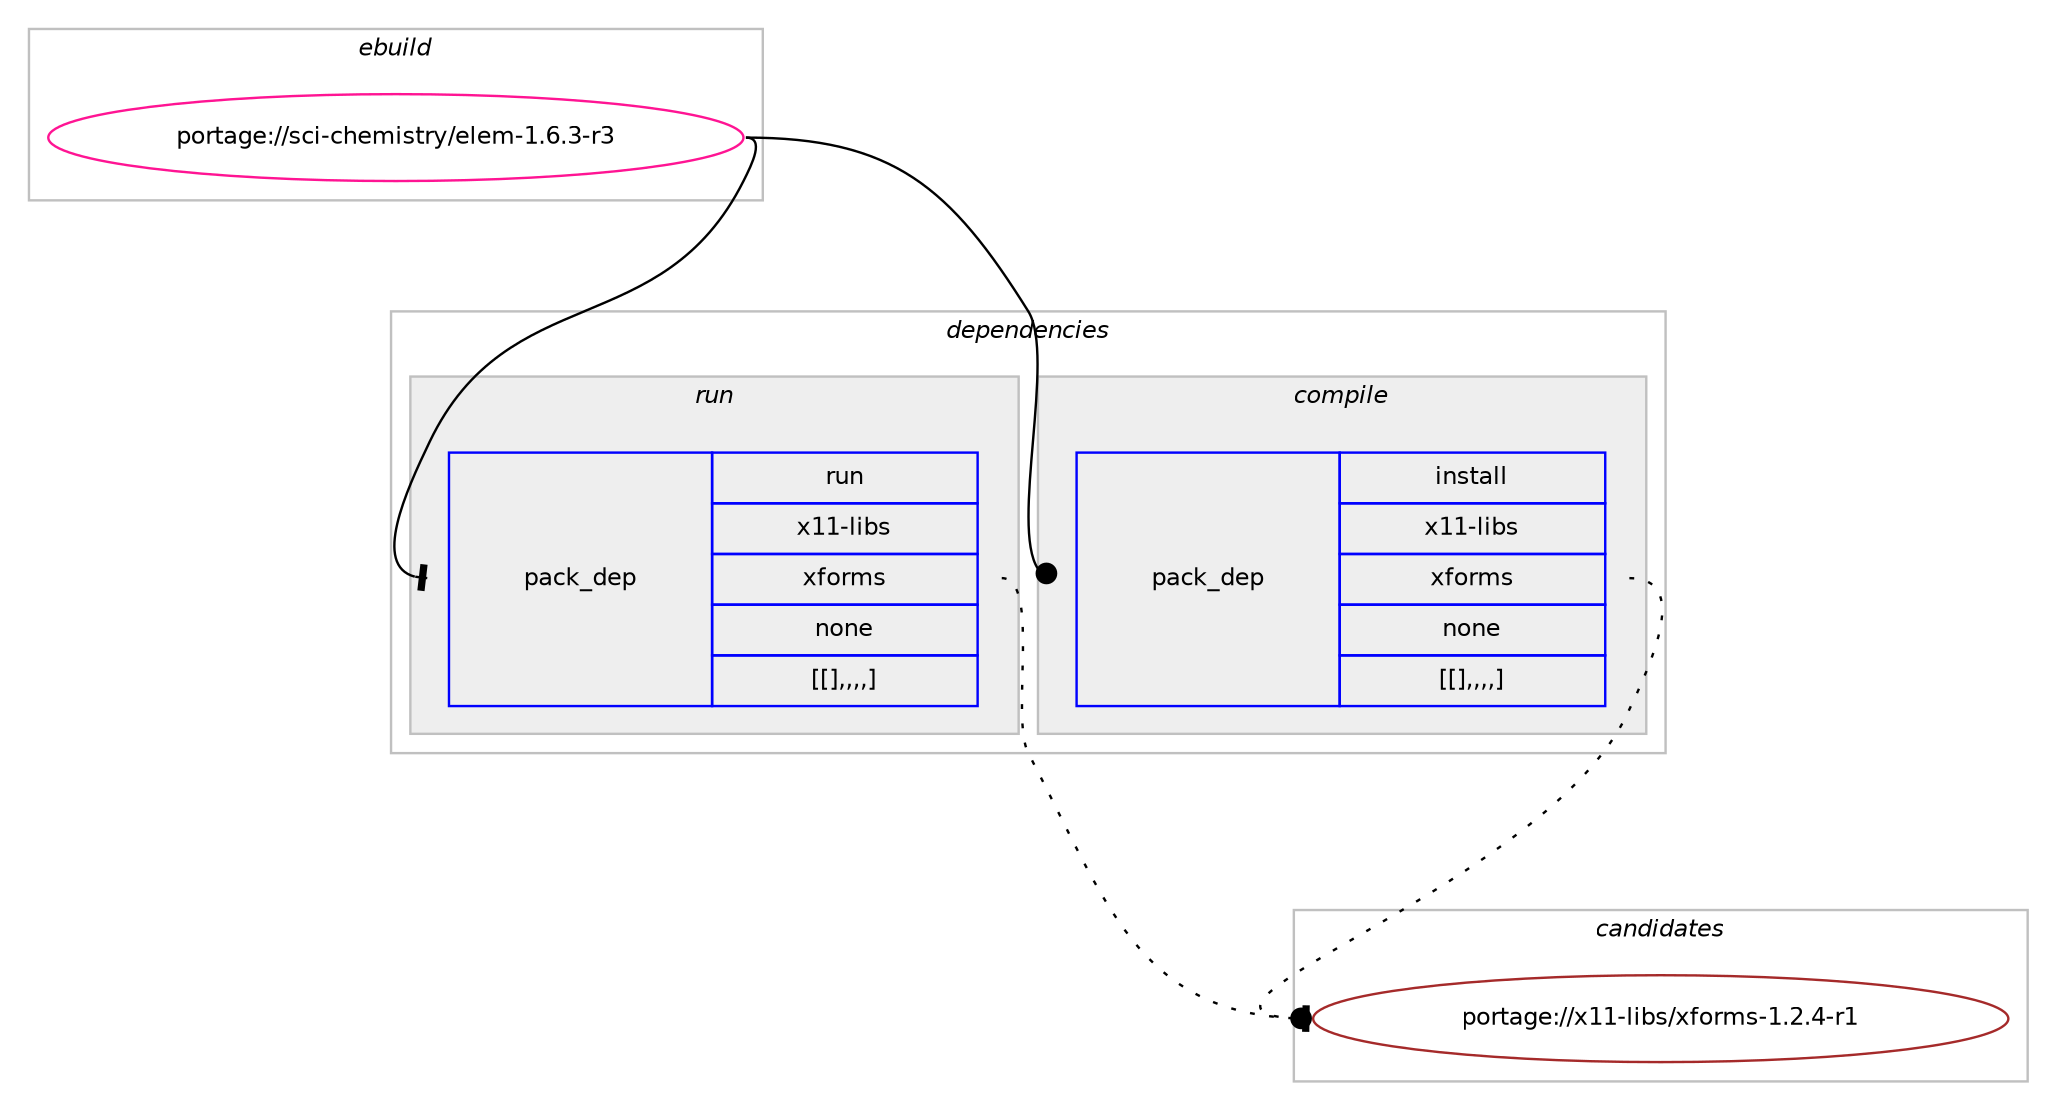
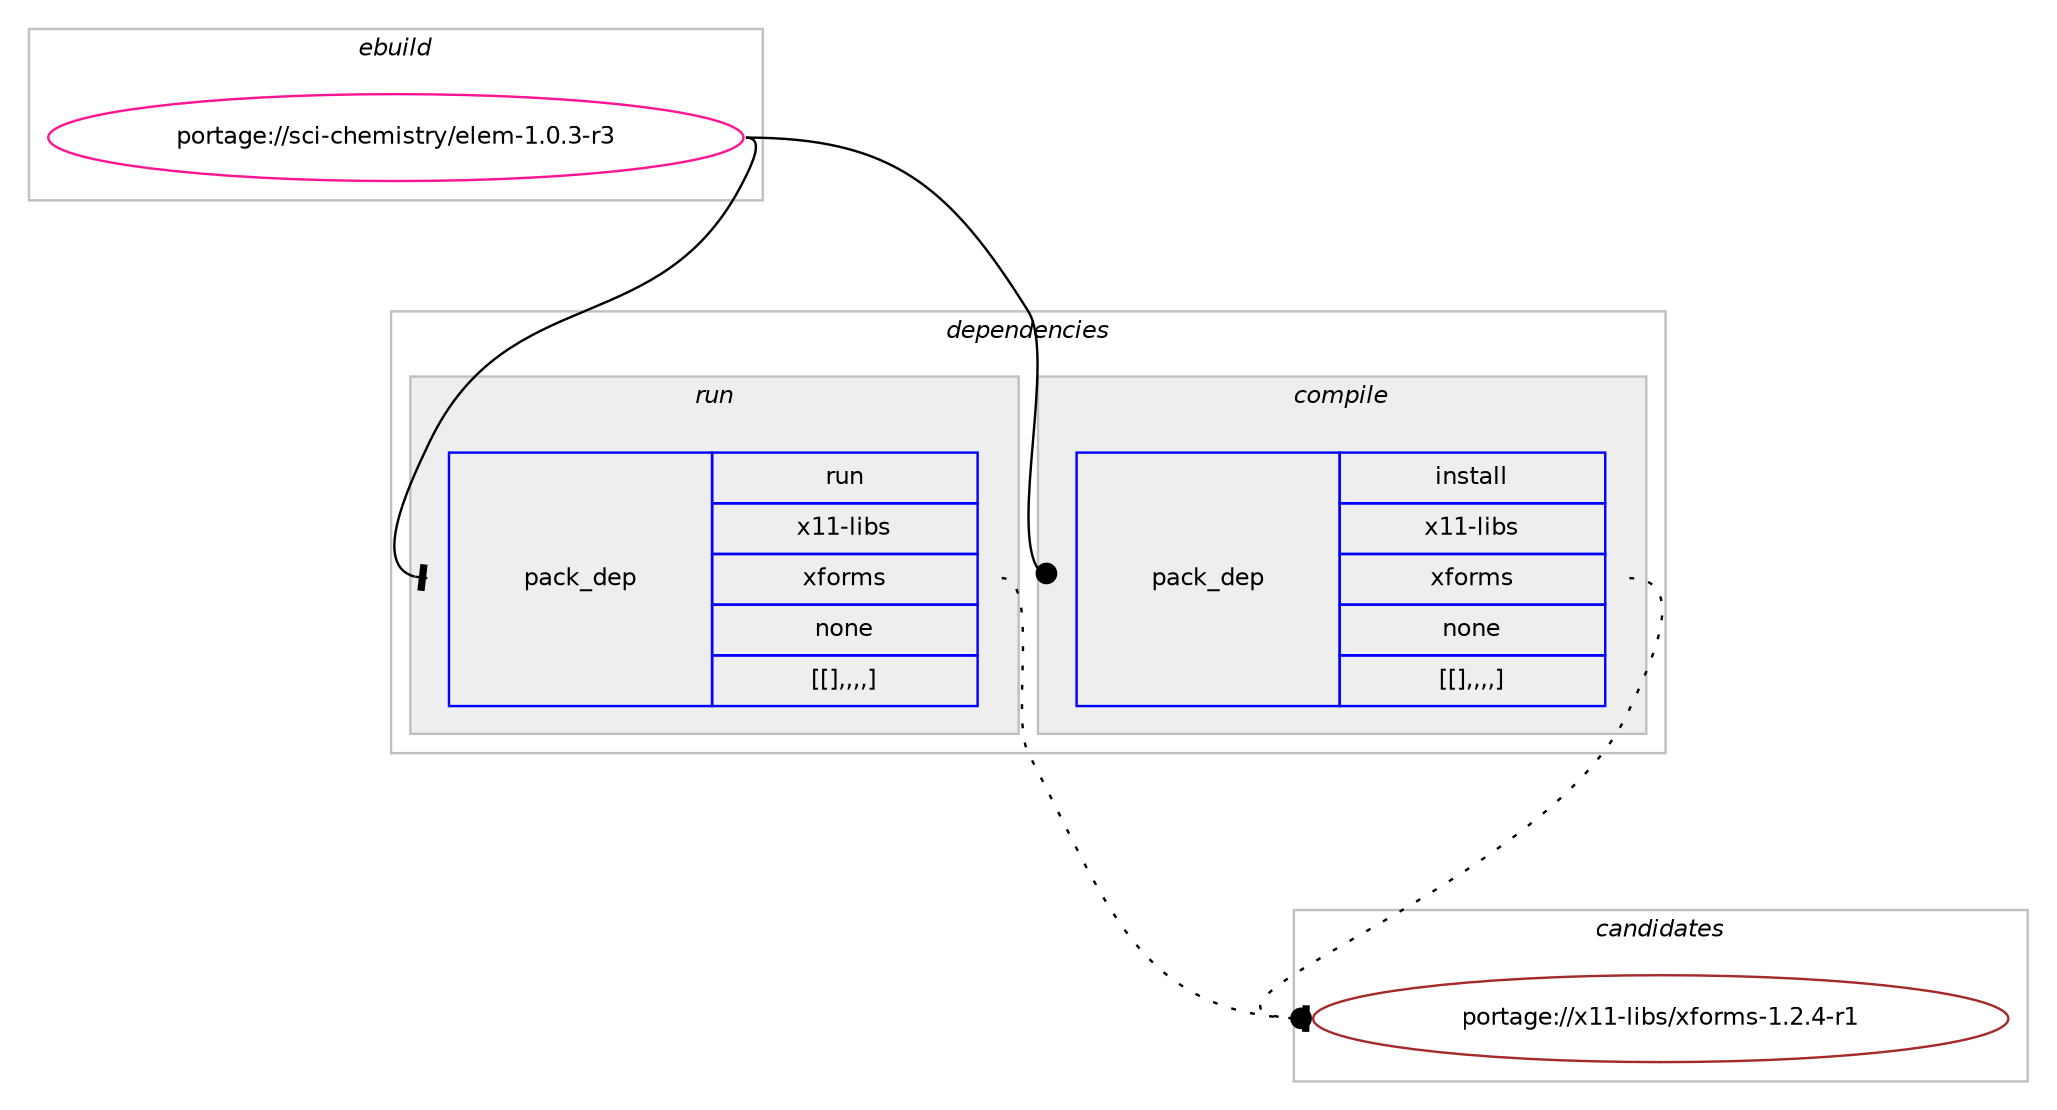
node "portage://sci-chemistry/elem-1.6.3-r3": label "portage://sci-chemistry/elem-1.6.3-r3" -> "portage://sci-chemistry/elem-1.0.3-r3"
